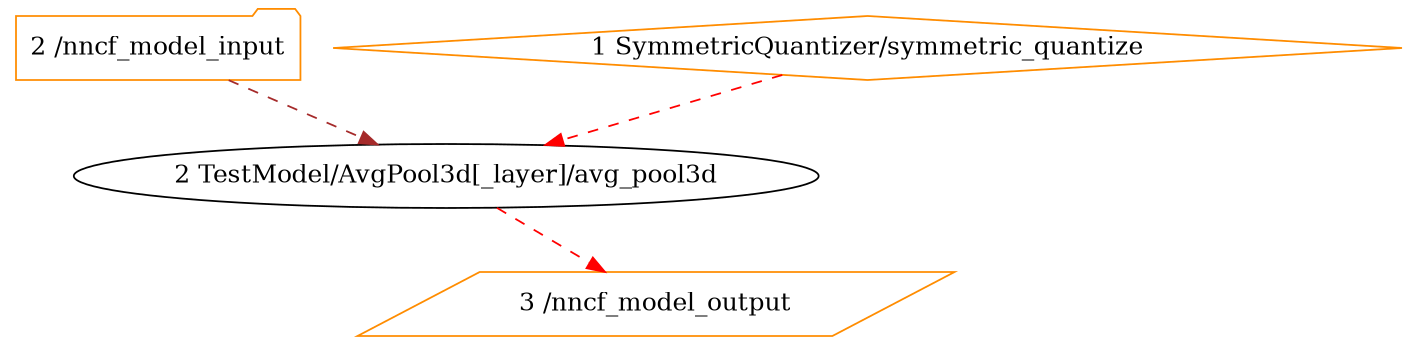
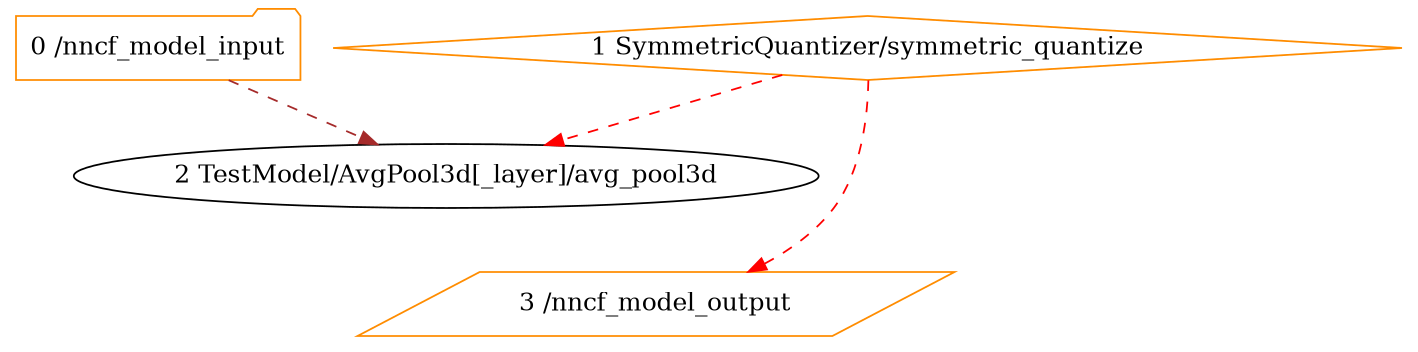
node "2 /nncf_model_input": label "2 /nncf_model_input" -> "0 /nncf_model_input"
edge "2 TestModel/AvgPool3d[_layer]/avg_pool3d" -> "3 /nncf_model_output": now "1 SymmetricQuantizer/symmetric_quantize" -> "3 /nncf_model_output"
